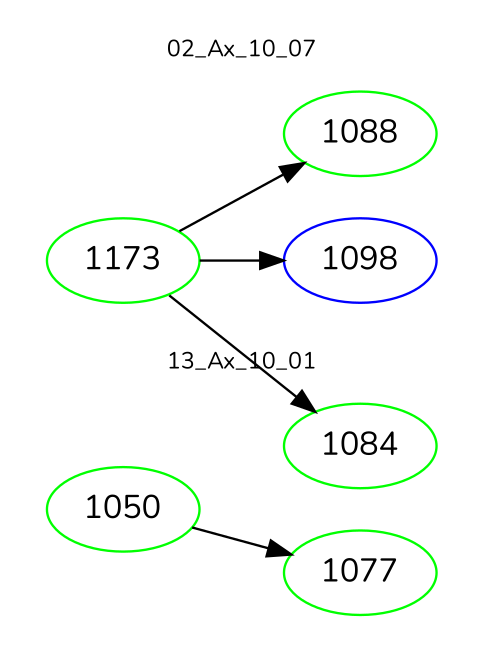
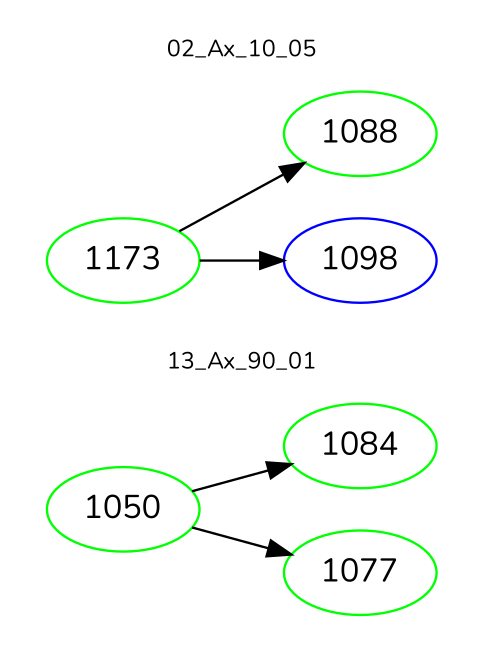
cluster "02_Ax_10_07": label "02_Ax_10_07" -> "02_Ax_10_05"
edge "1173" -> "1084": now "1050" -> "1084"
cluster "13_Ax_10_01": label "13_Ax_10_01" -> "13_Ax_90_01"
